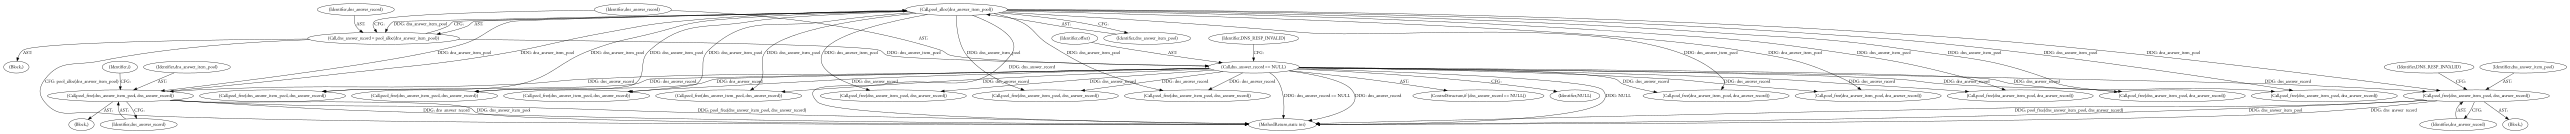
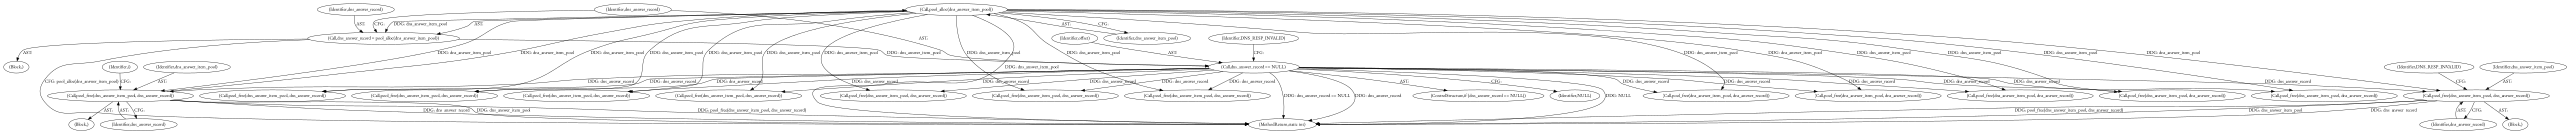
edge "(Call,dns_answer_record = pool_alloc(dns_answer_item_pool))" -> "(Call,pool_alloc(dns_answer_item_pool))": removed, label "CFG:"
edge "(Call,pool_alloc(dns_answer_item_pool))" -> "(MethodReturn,static int)": label "DDG: dns_answer_record" -> "DDG: dns_answer_item_pool"
